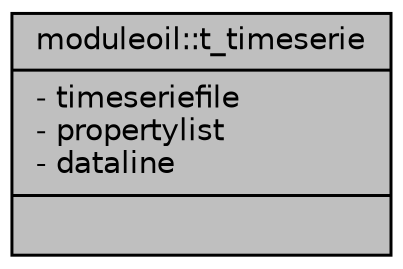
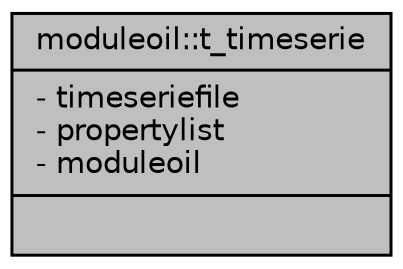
node "moduleoil::t_timeserie": text "- dataline" -> "- moduleoil"
